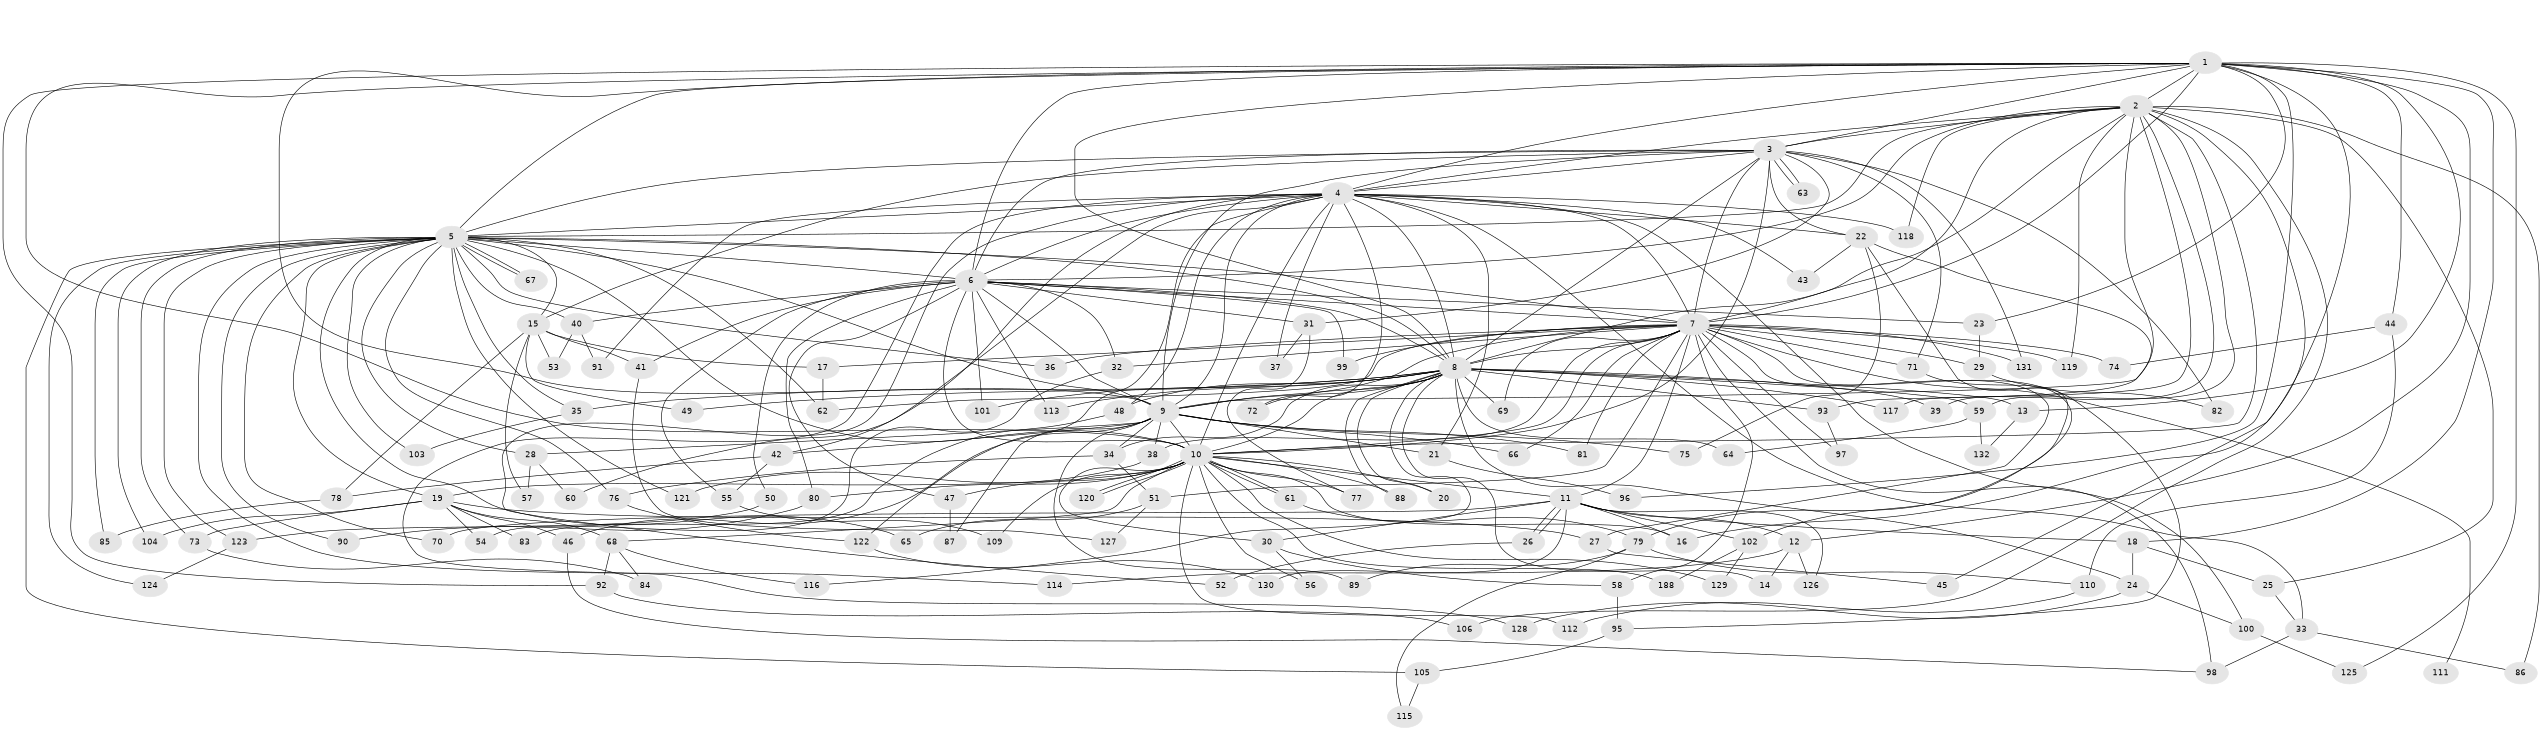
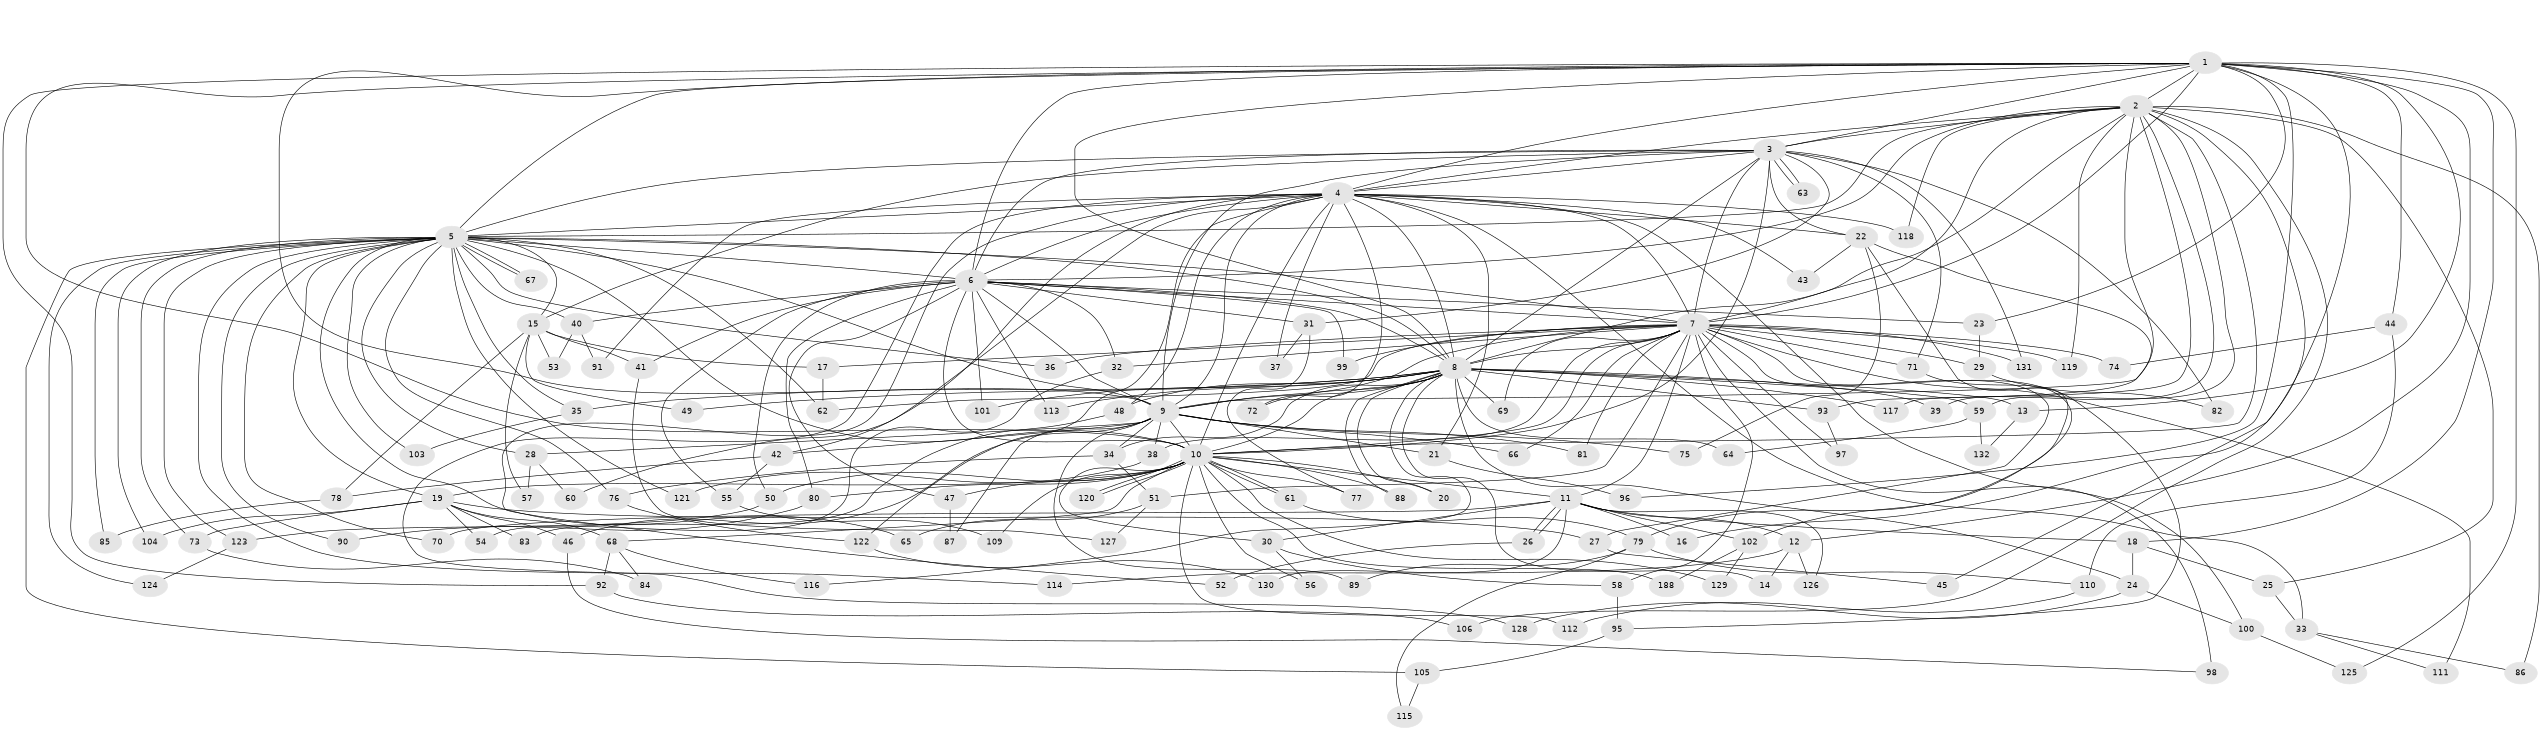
edge "10" -- "16": now "10" -- "50"
edge "33" -- "98": now "33" -- "111"
